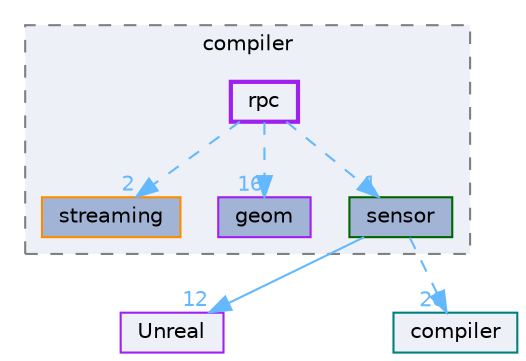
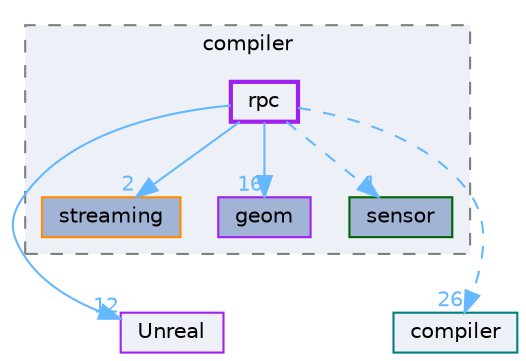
edge "rpc" -> "geom": style dashed -> solid
edge "rpc" -> "streaming": style dashed -> solid
edge "sensor" -> "compiler": now "rpc" -> "compiler"
edge "sensor" -> "Unreal": now "rpc" -> "Unreal"
